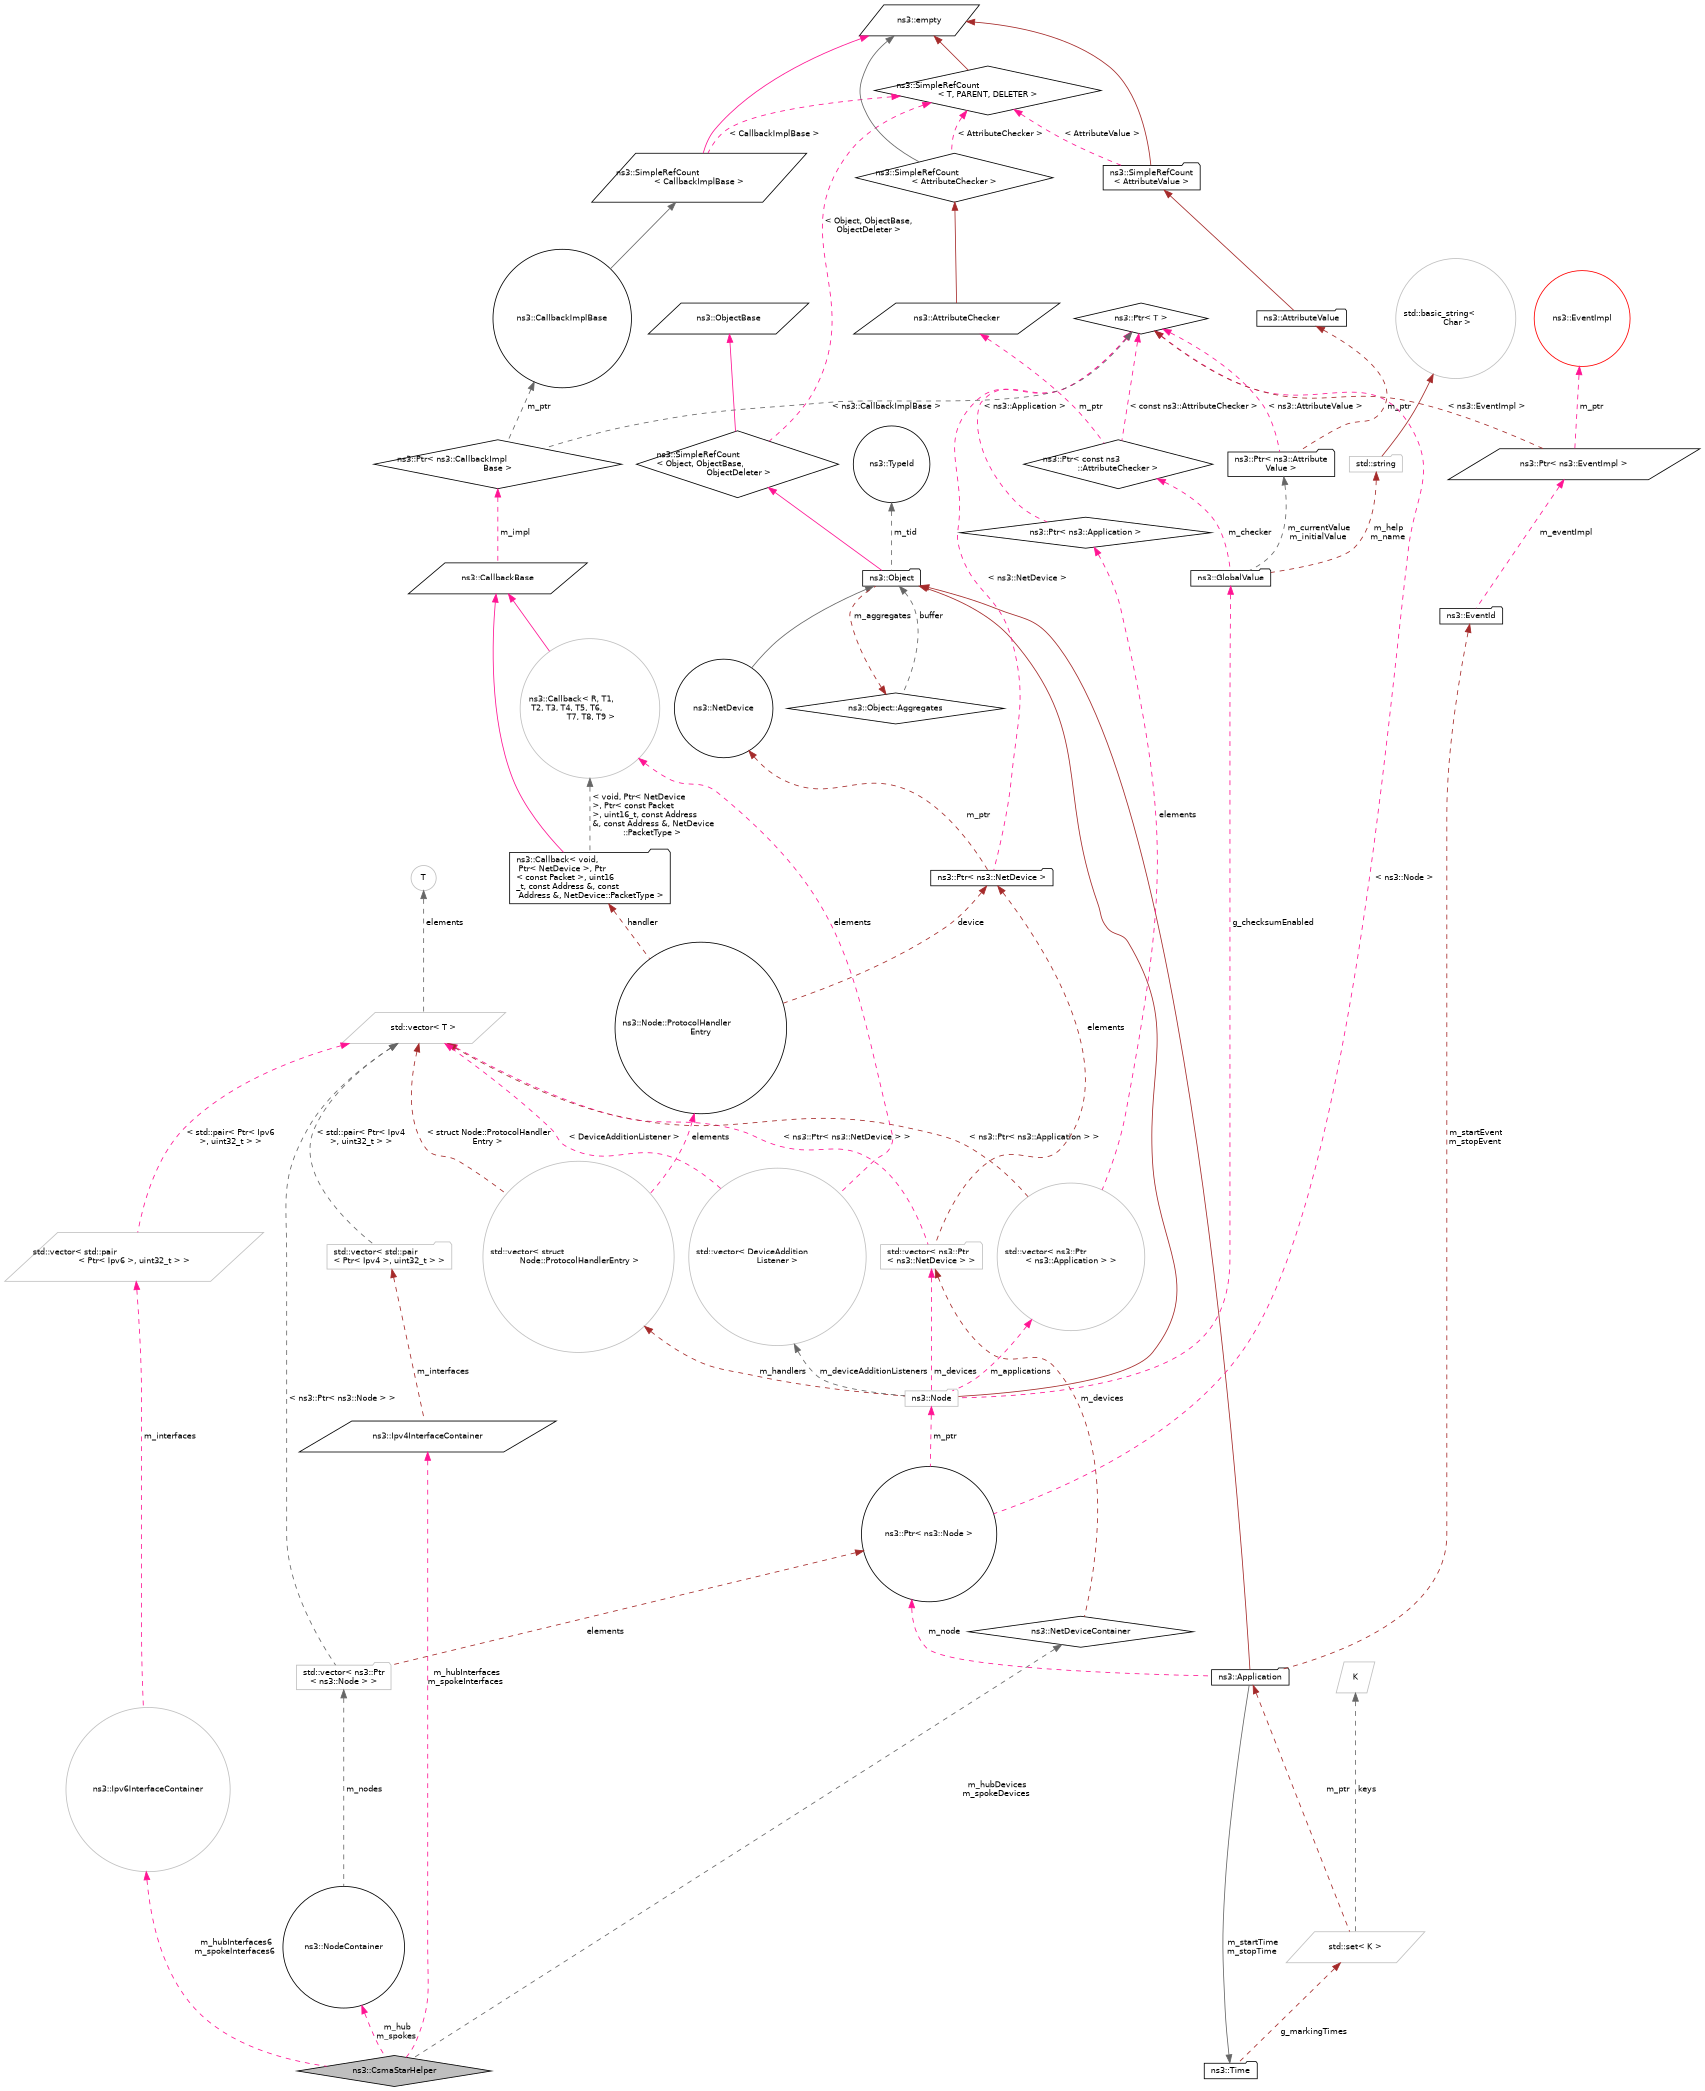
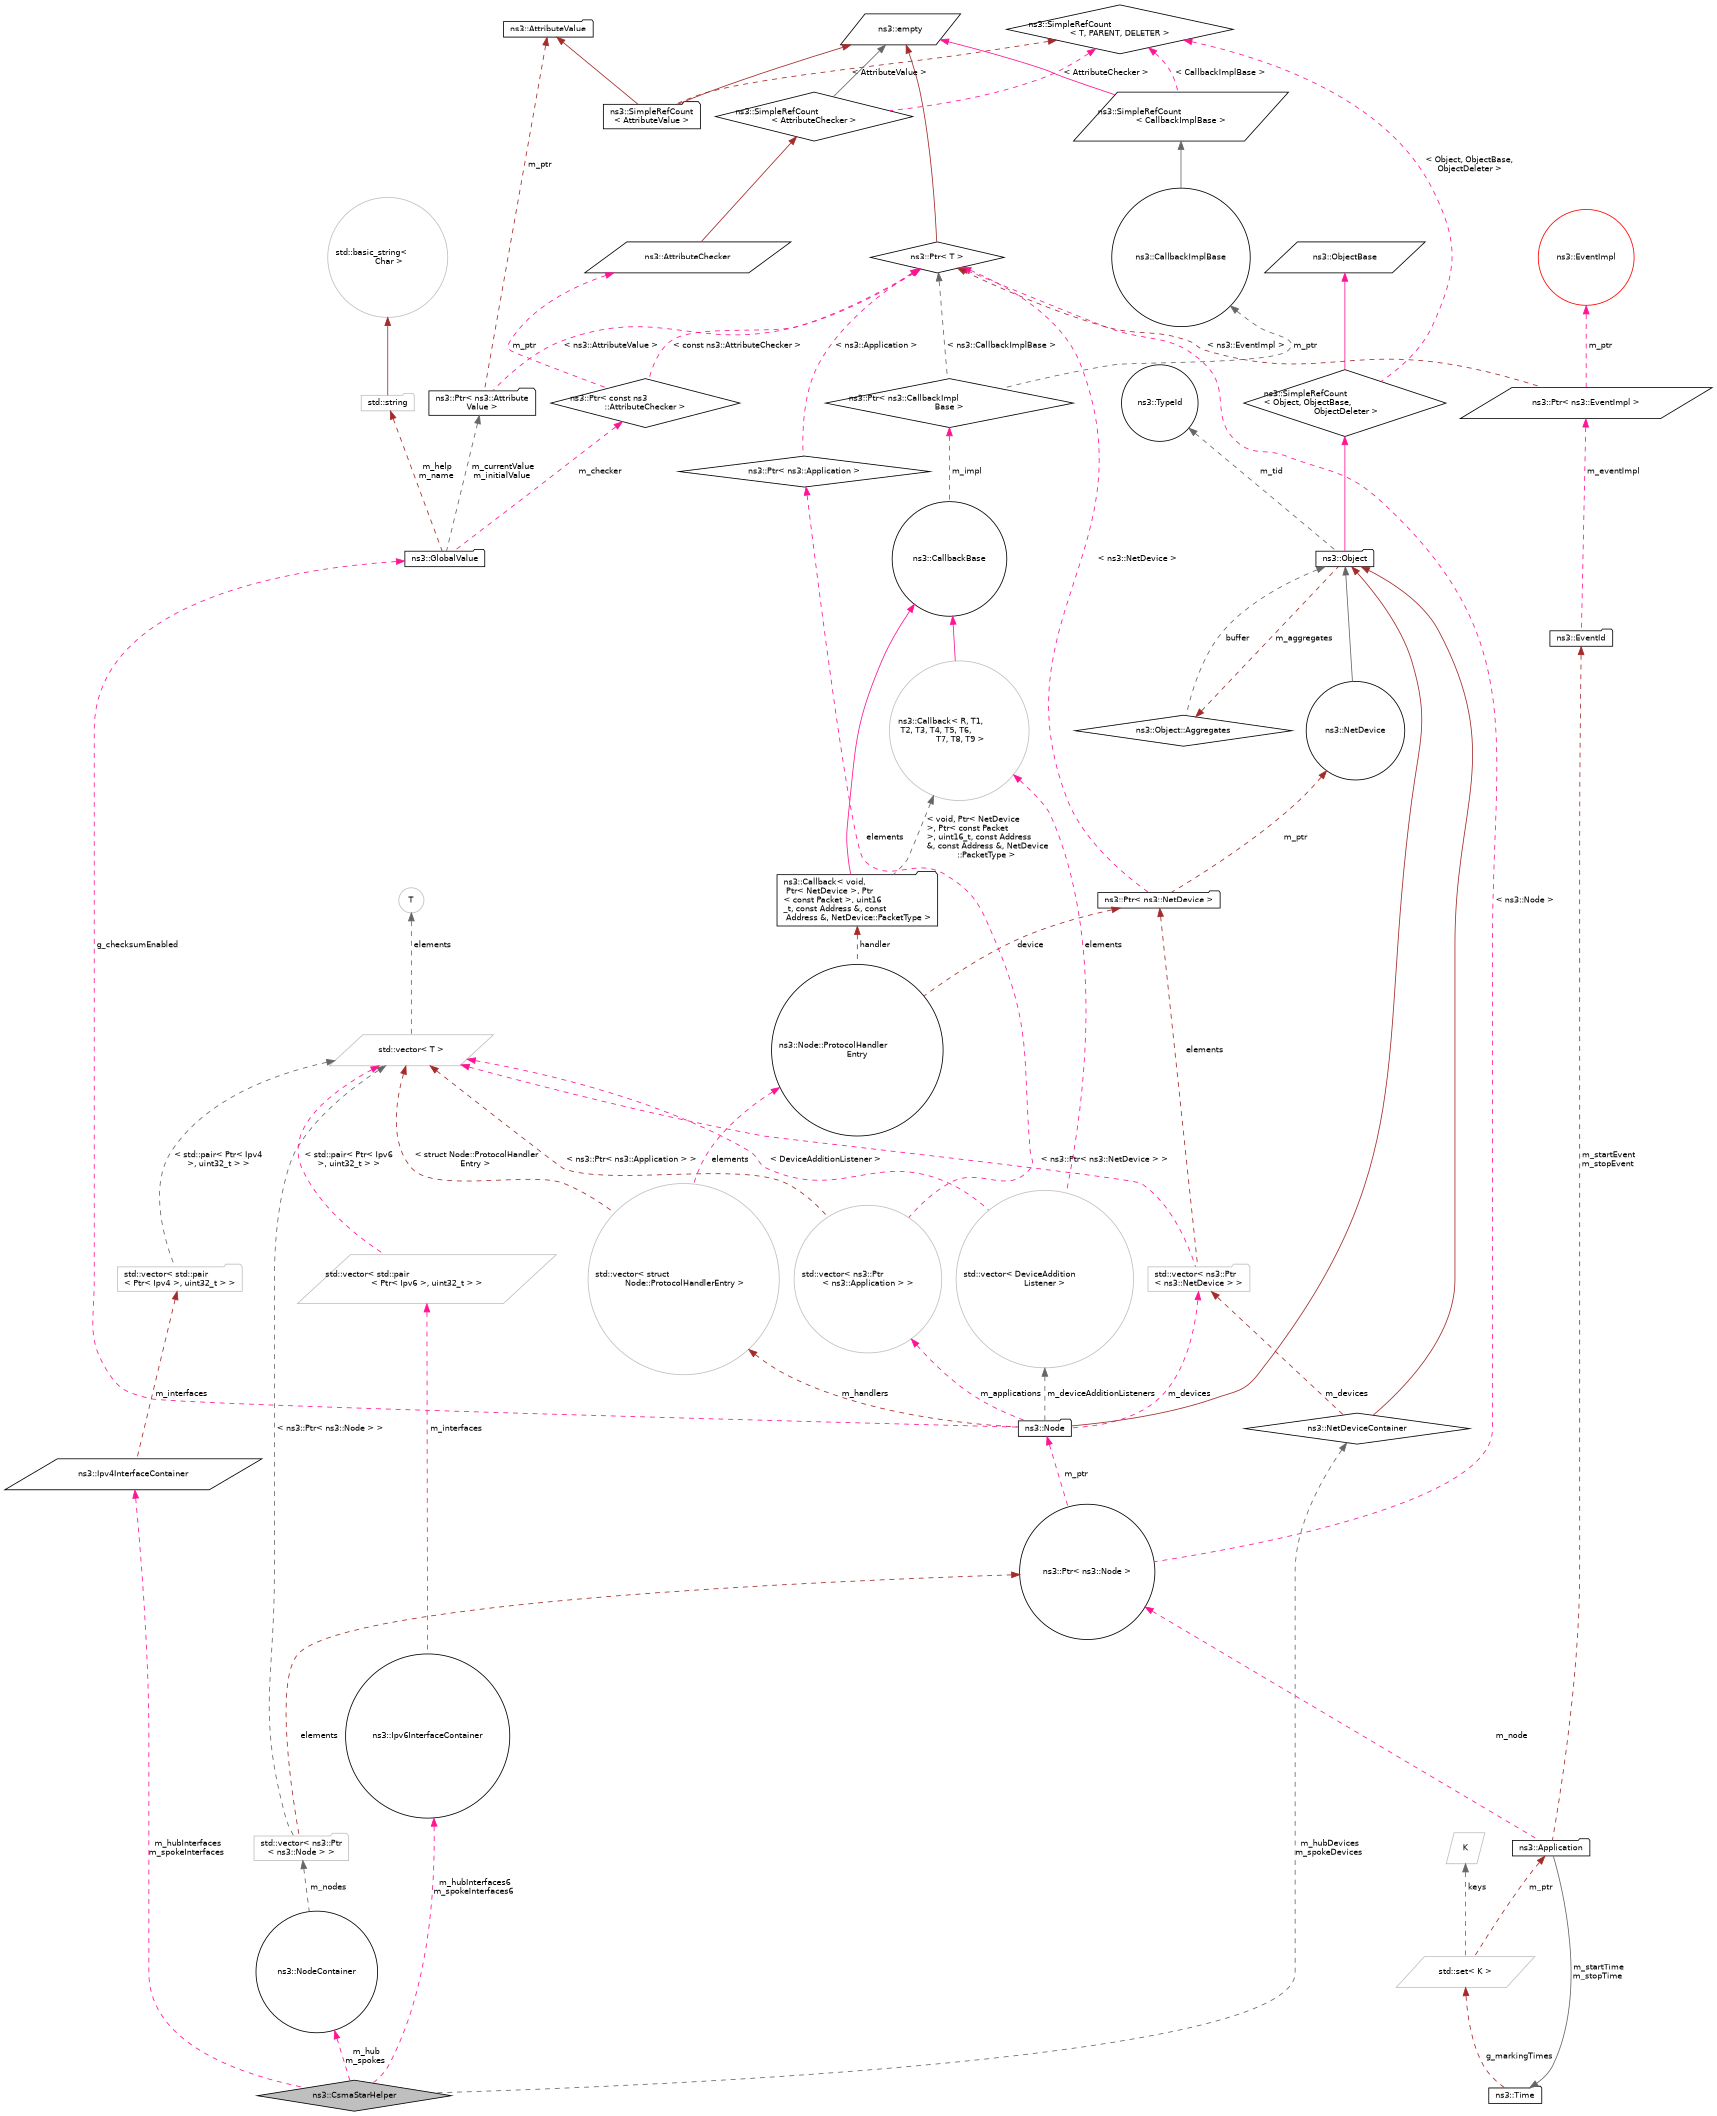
edge "ns3::SimpleRefCount < T, PARENT, DELETER >" -> "ns3::empty": now "ns3::Ptr< T >" -> "ns3::empty"
edge "ns3::SimpleRefCount < AttributeValue >" -> "ns3::SimpleRefCount < T, PARENT, DELETER >": color deeppink -> brown
edge "ns3::AttributeValue" -> "ns3::SimpleRefCount < AttributeValue >": reversed
node "ns3::CallbackBase": shape parallelogram -> circle
edge "ns3::Application" -> "ns3::Object": now "ns3::NetDeviceContainer" -> "ns3::Object"
node "ns3::Node": color grey75 -> black
node "ns3::Ipv6InterfaceContainer": color grey75 -> black
